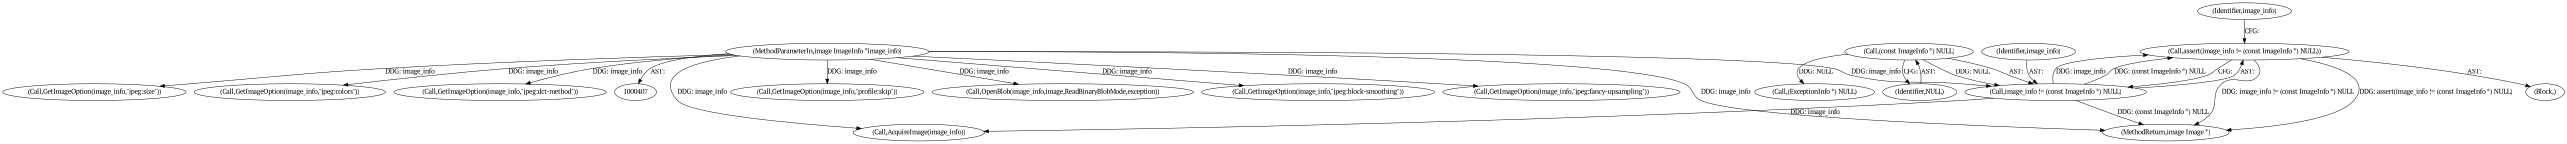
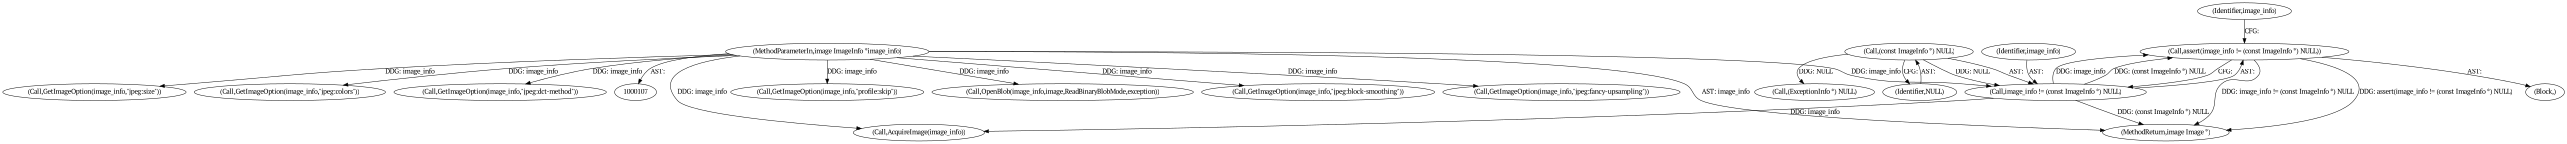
node "1000407": label "1000407" -> "1000107"
edge "(MethodParameterIn,image ImageInfo *image_info)" -> "(MethodReturn,image Image *)": label "DDG: image_info" -> "AST: image_info"
